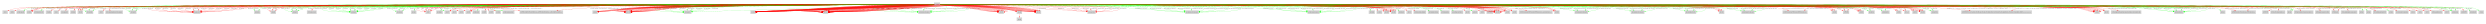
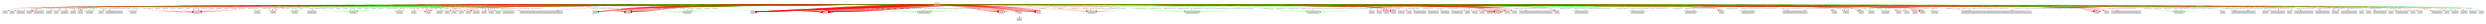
node "unk.0xd": removed
